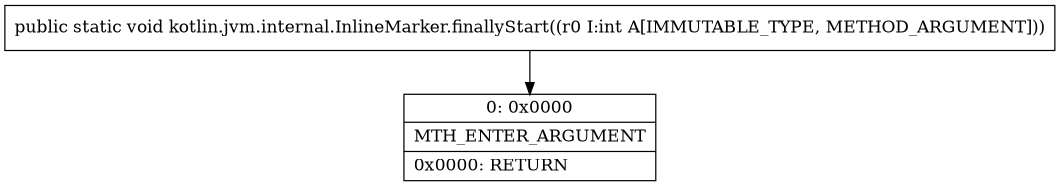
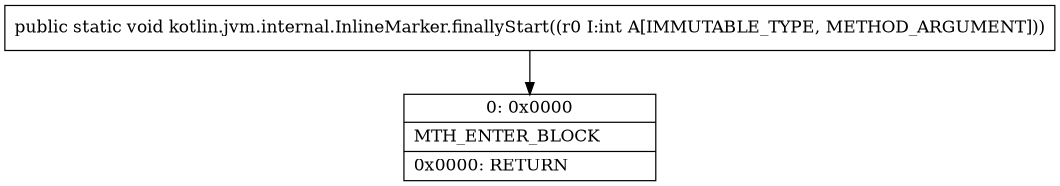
node "0: 0x0000": text "MTH_ENTER_ARGUMENT" -> "MTH_ENTER_BLOCK"
